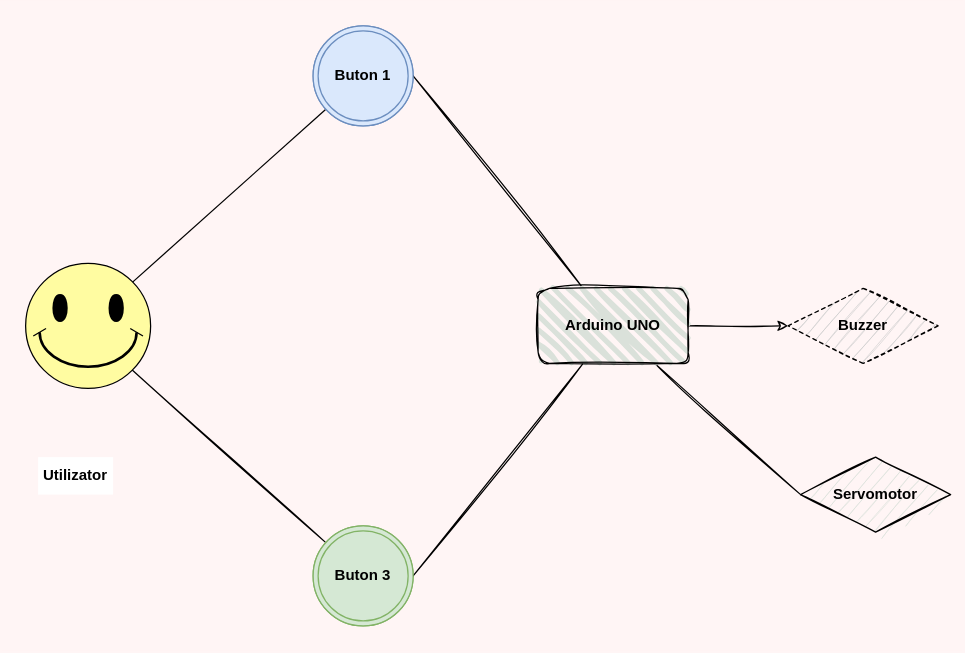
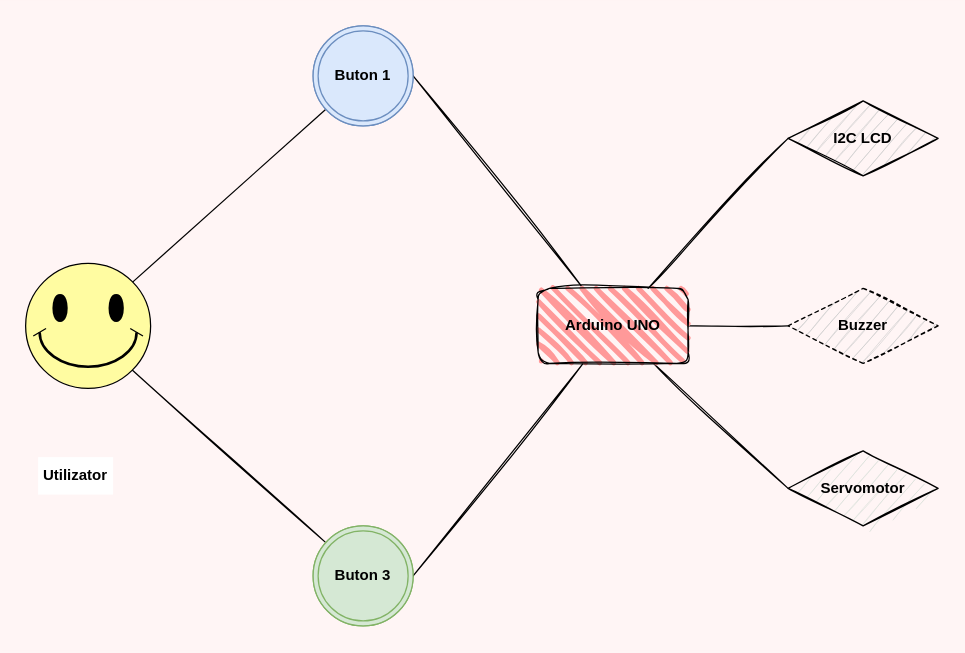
node "I2C LCD": added
edge "I2C LCD" -- "Arduino UNO": added
node "Arduino UNO": fillcolor #dae1da -> #ff9999
edge "Arduino UNO" -> "Buzzer": arrowhead classic -> none
node "Servomotor": moved (876, 494) -> (863, 488)
